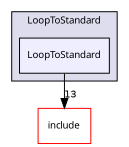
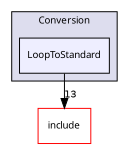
cluster "LoopToStandard": label "LoopToStandard" -> "Conversion"
